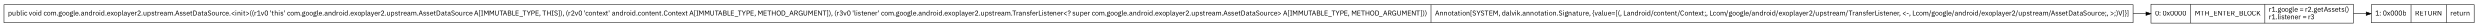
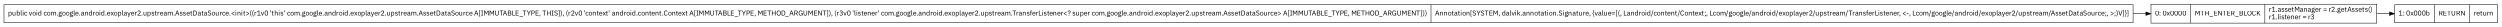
node "0: 0x0000": text "r1.google = r2.getAssets()" -> "r1.assetManager = r2.getAssets()"
